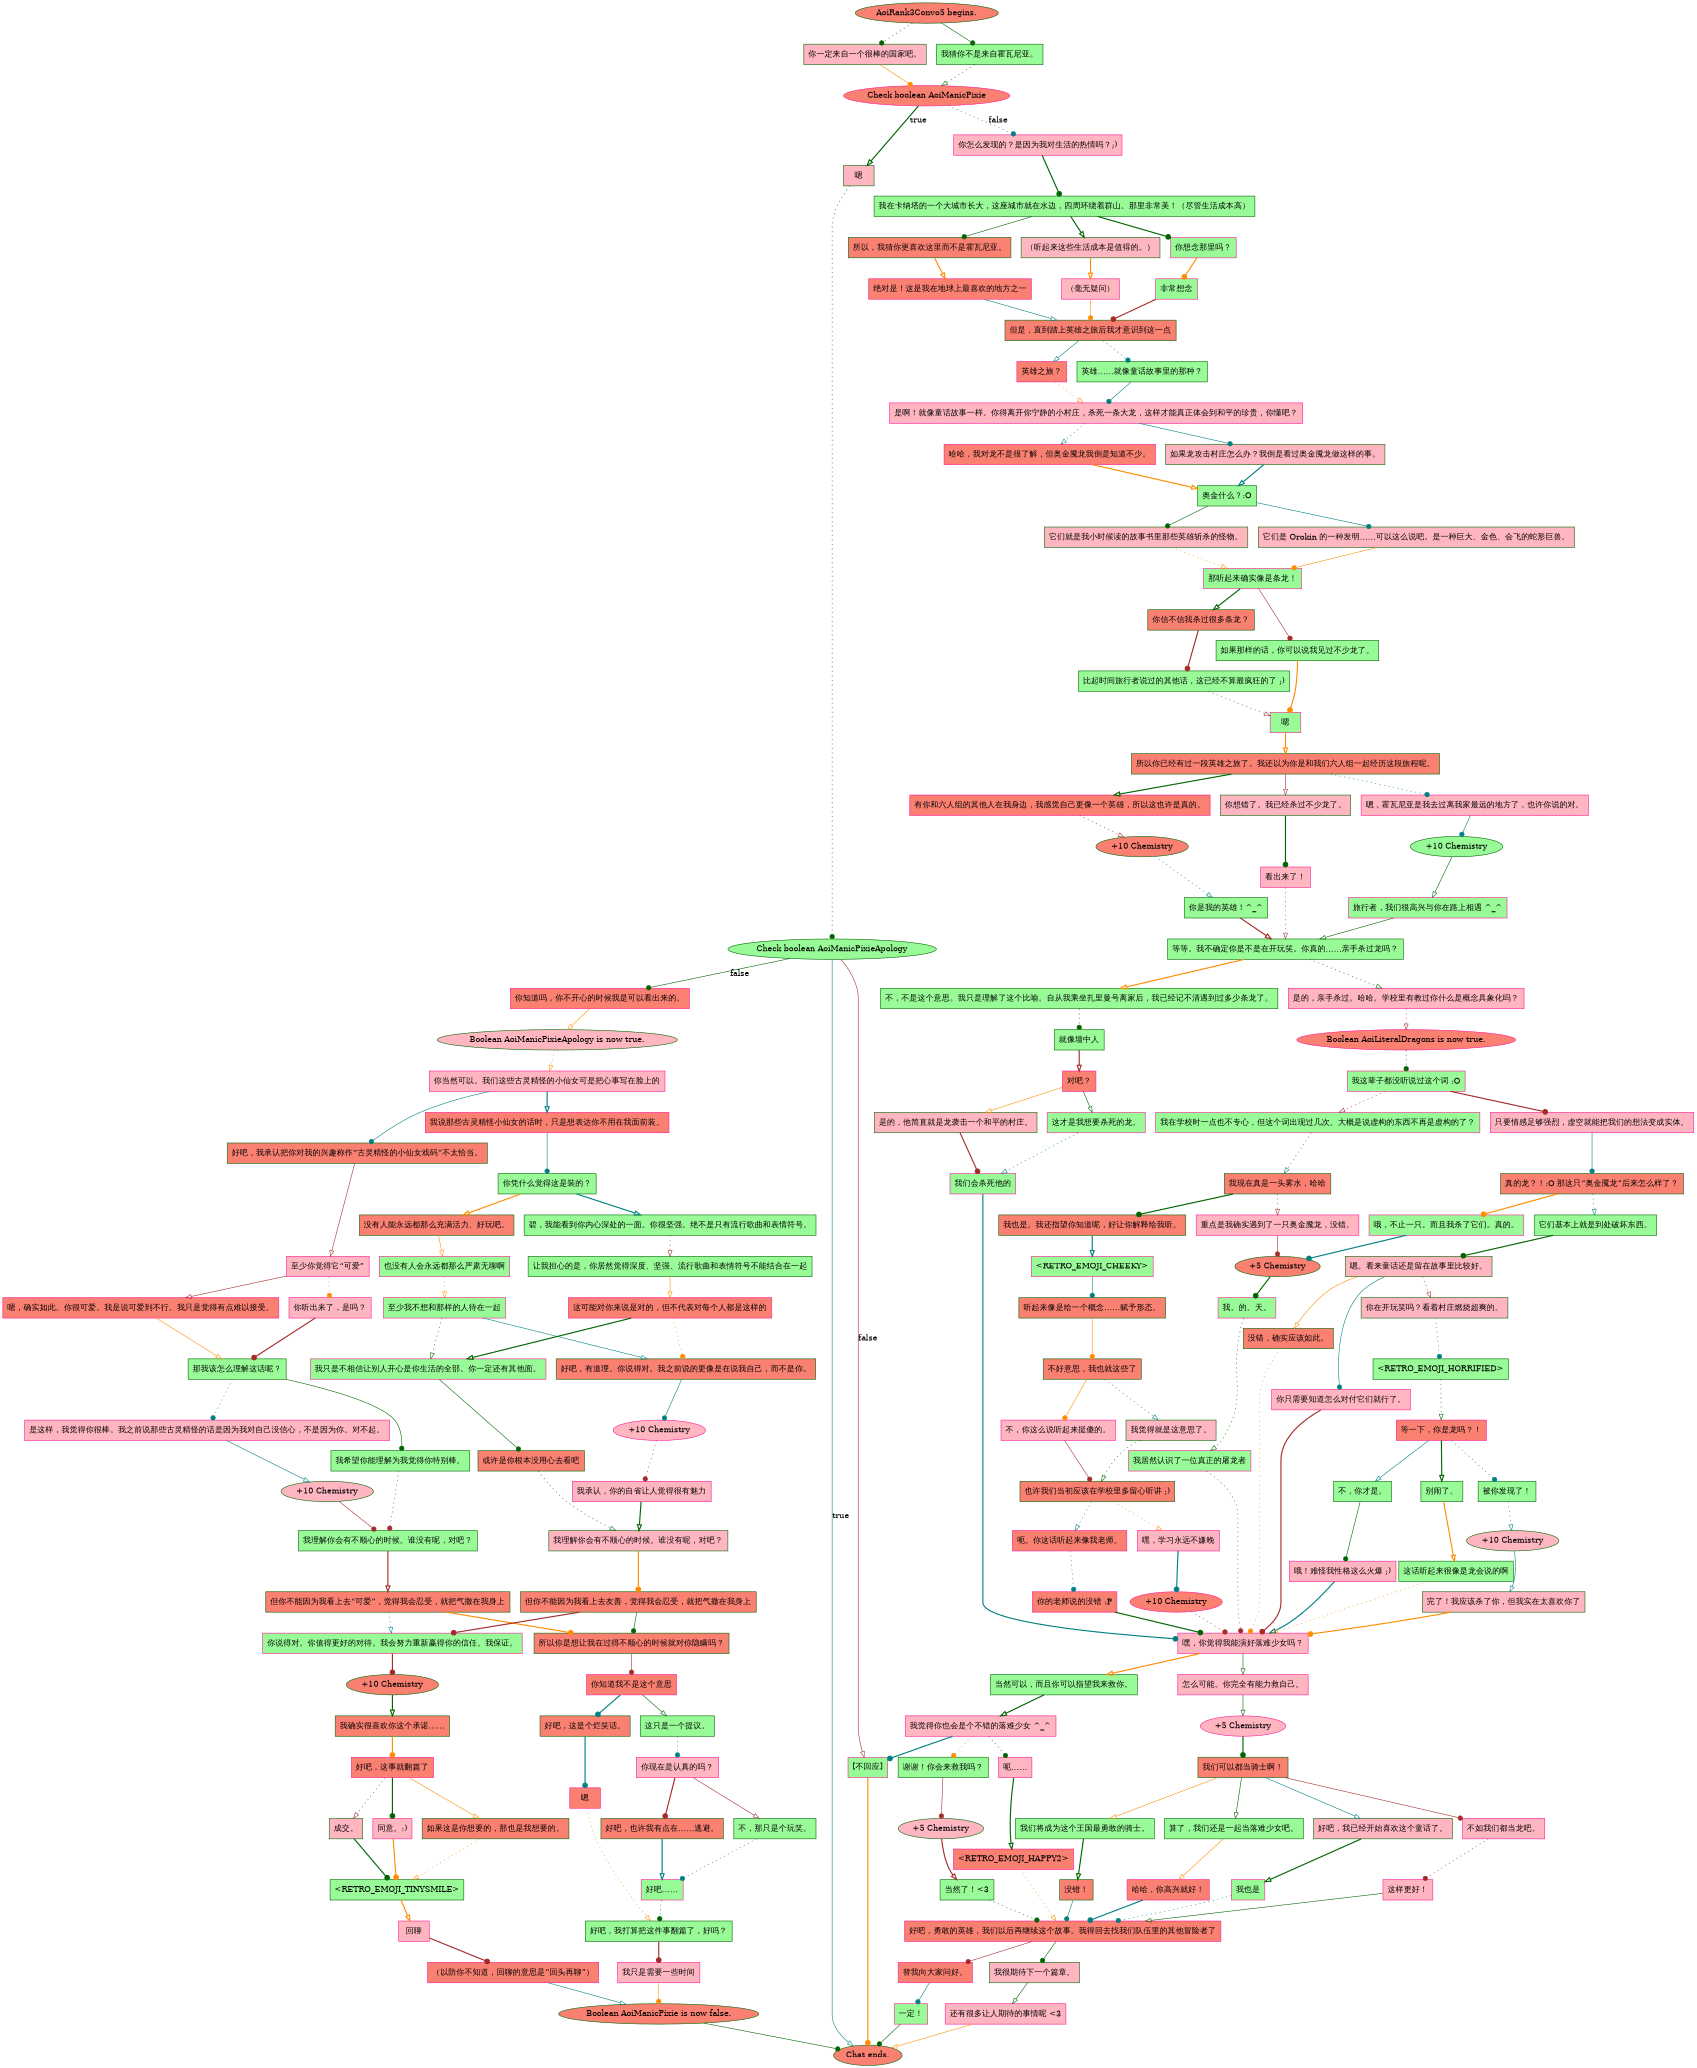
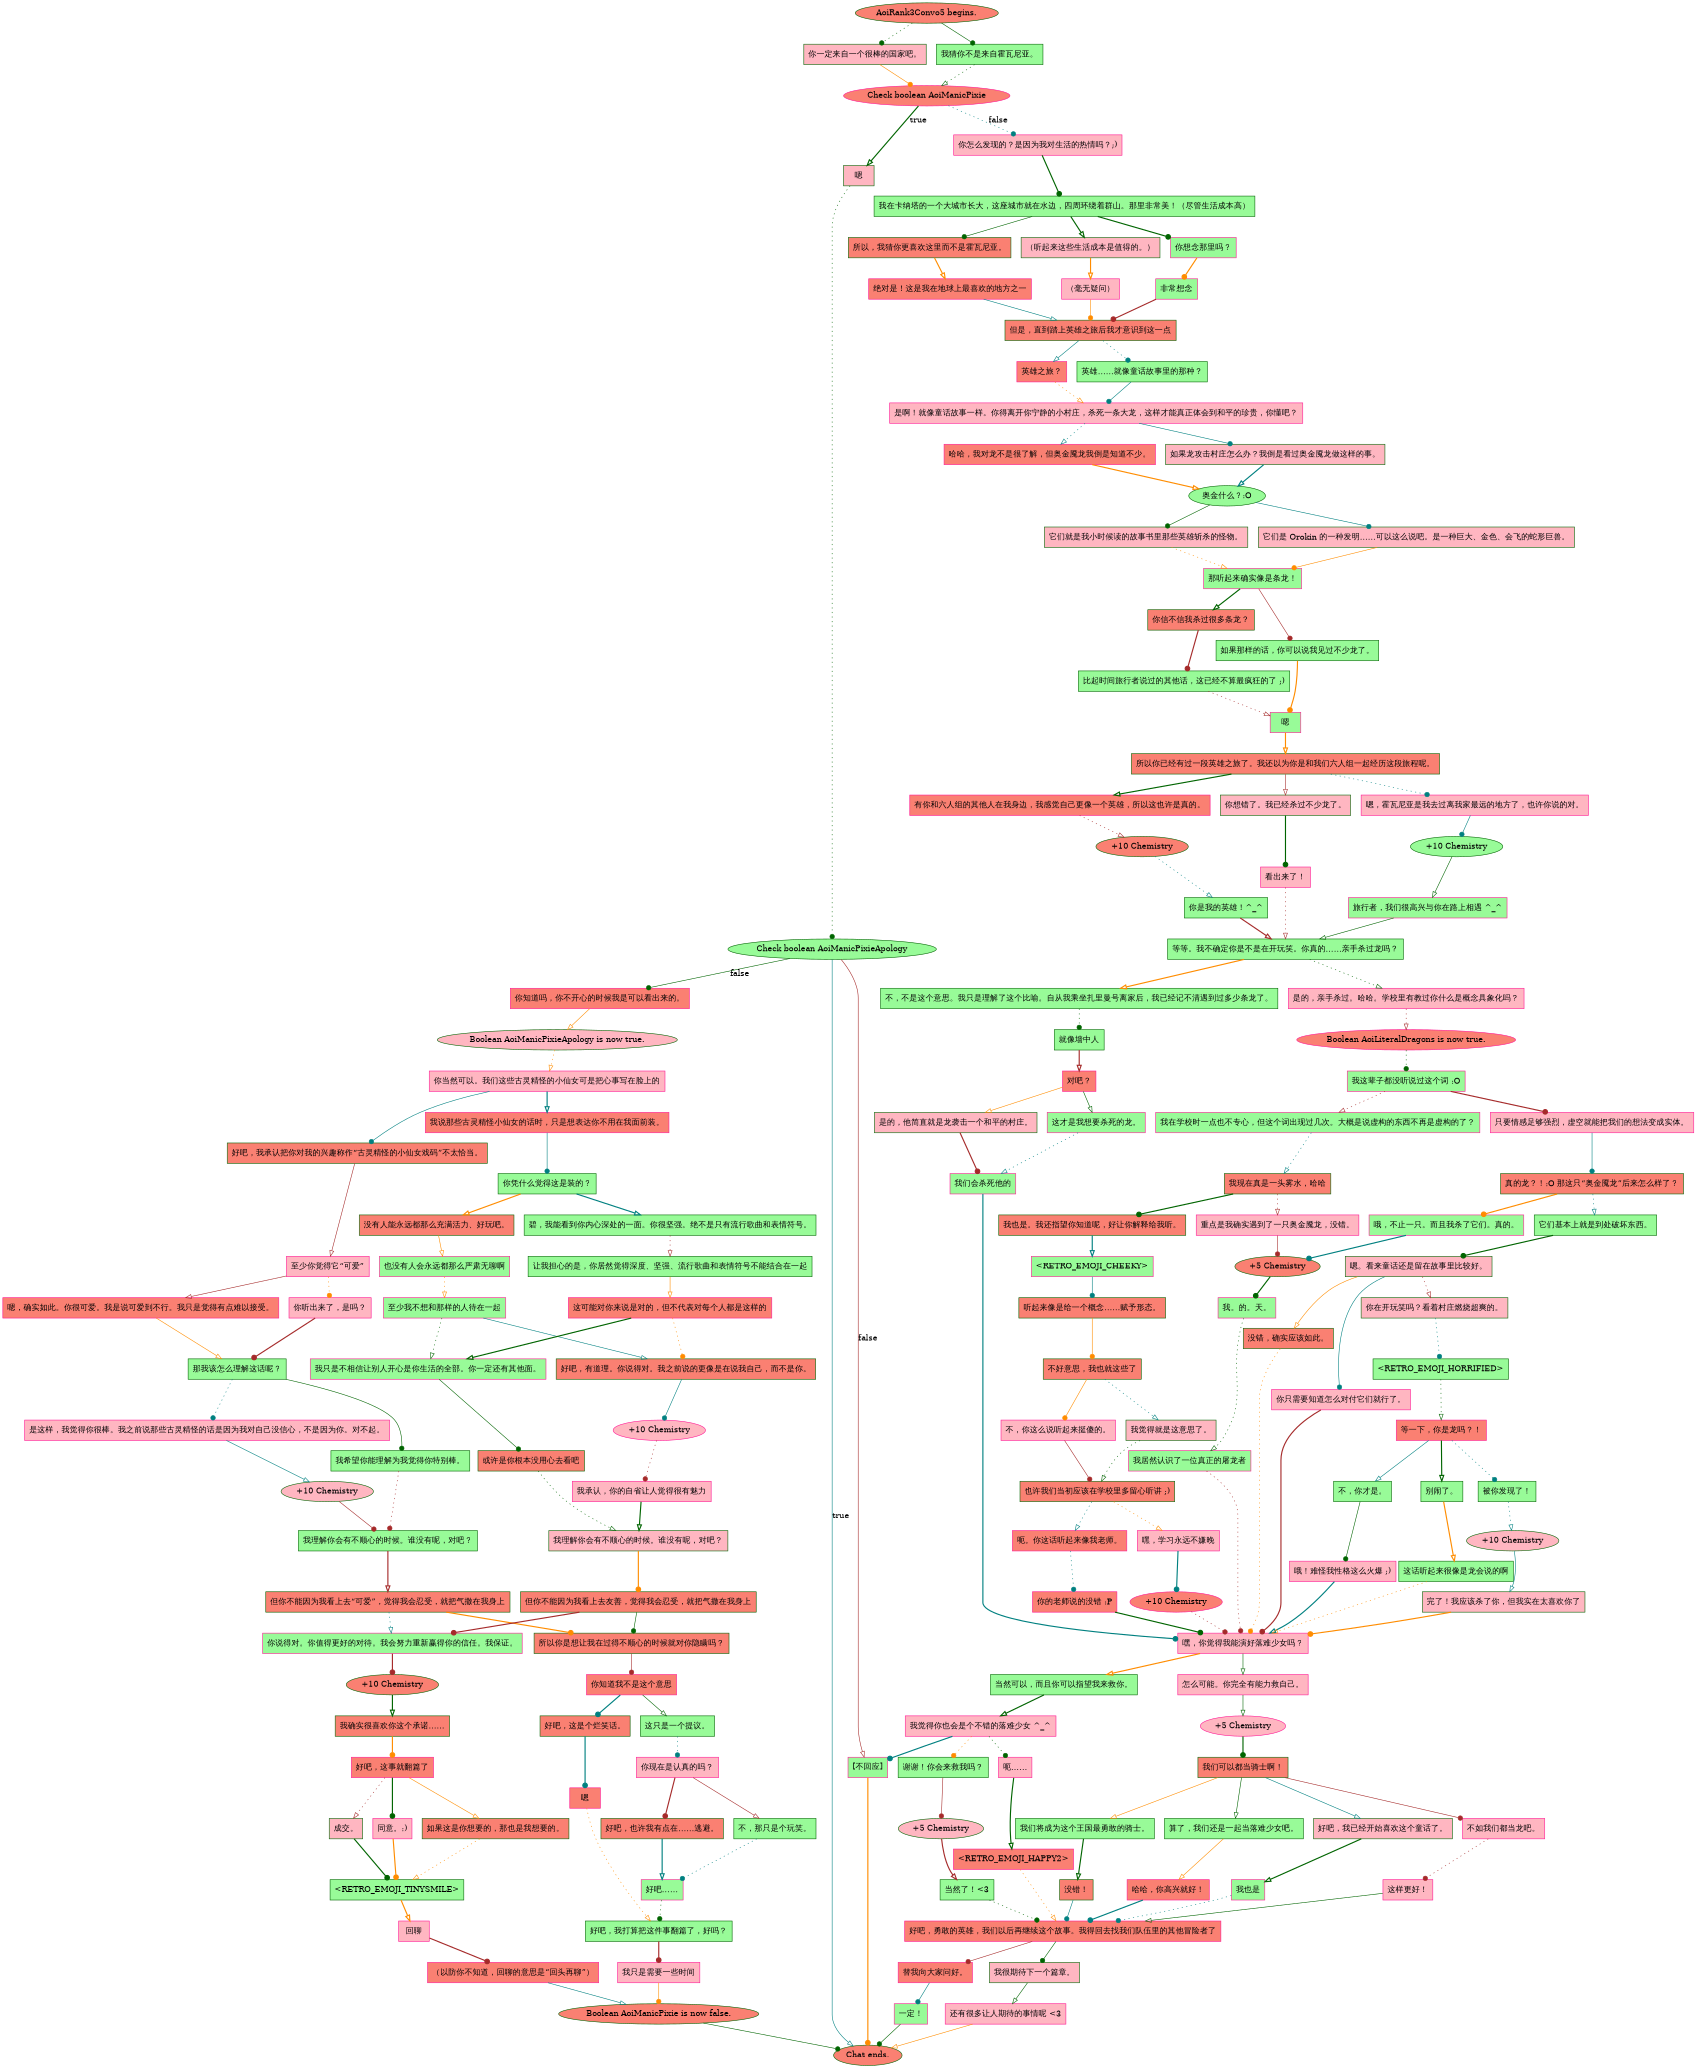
node "奥金什么？:O": shape box -> ellipse
